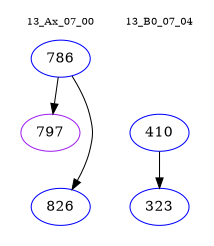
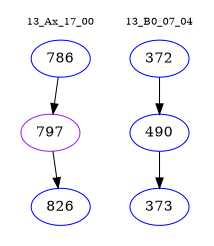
cluster "13_Ax_07_00": label "13_Ax_07_00" -> "13_Ax_17_00"
node "372": added
edge "786" -> "826": now "797" -> "826"
node "410": label "410" -> "490"
node "323": label "323" -> "373"
